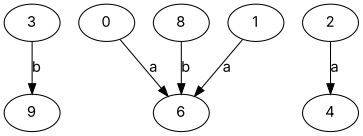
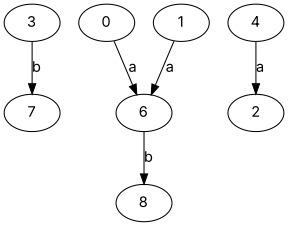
edge "8" -> "6": reversed
edge "2" -> "4": reversed
node "9": label "9" -> "7"
